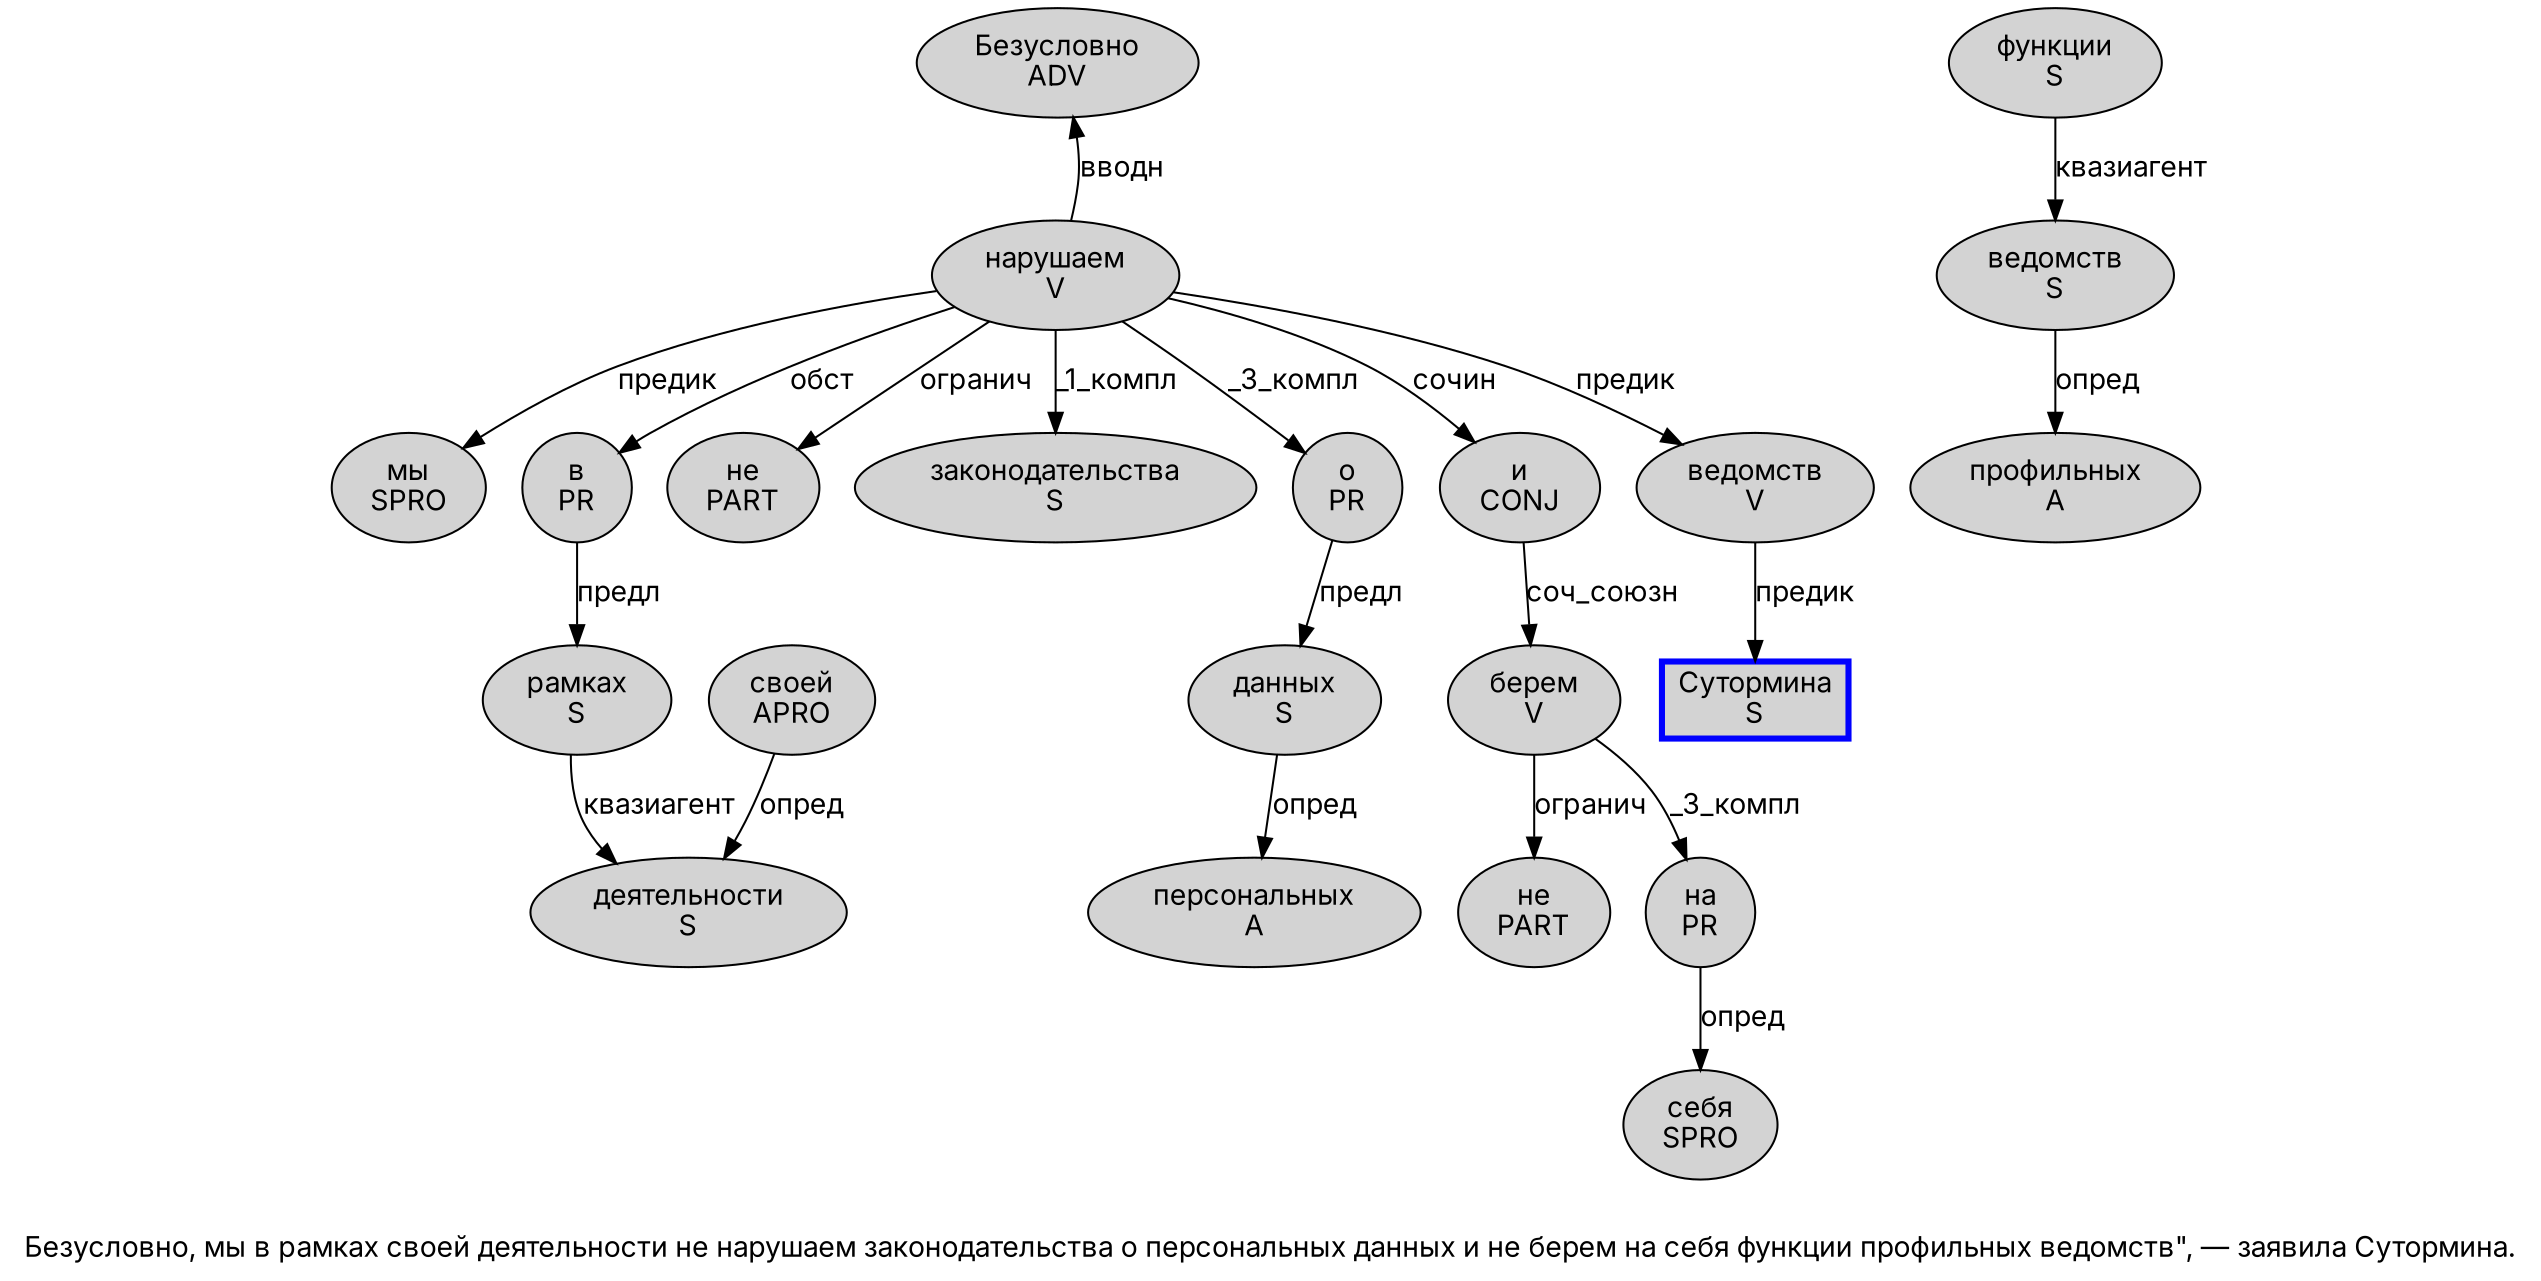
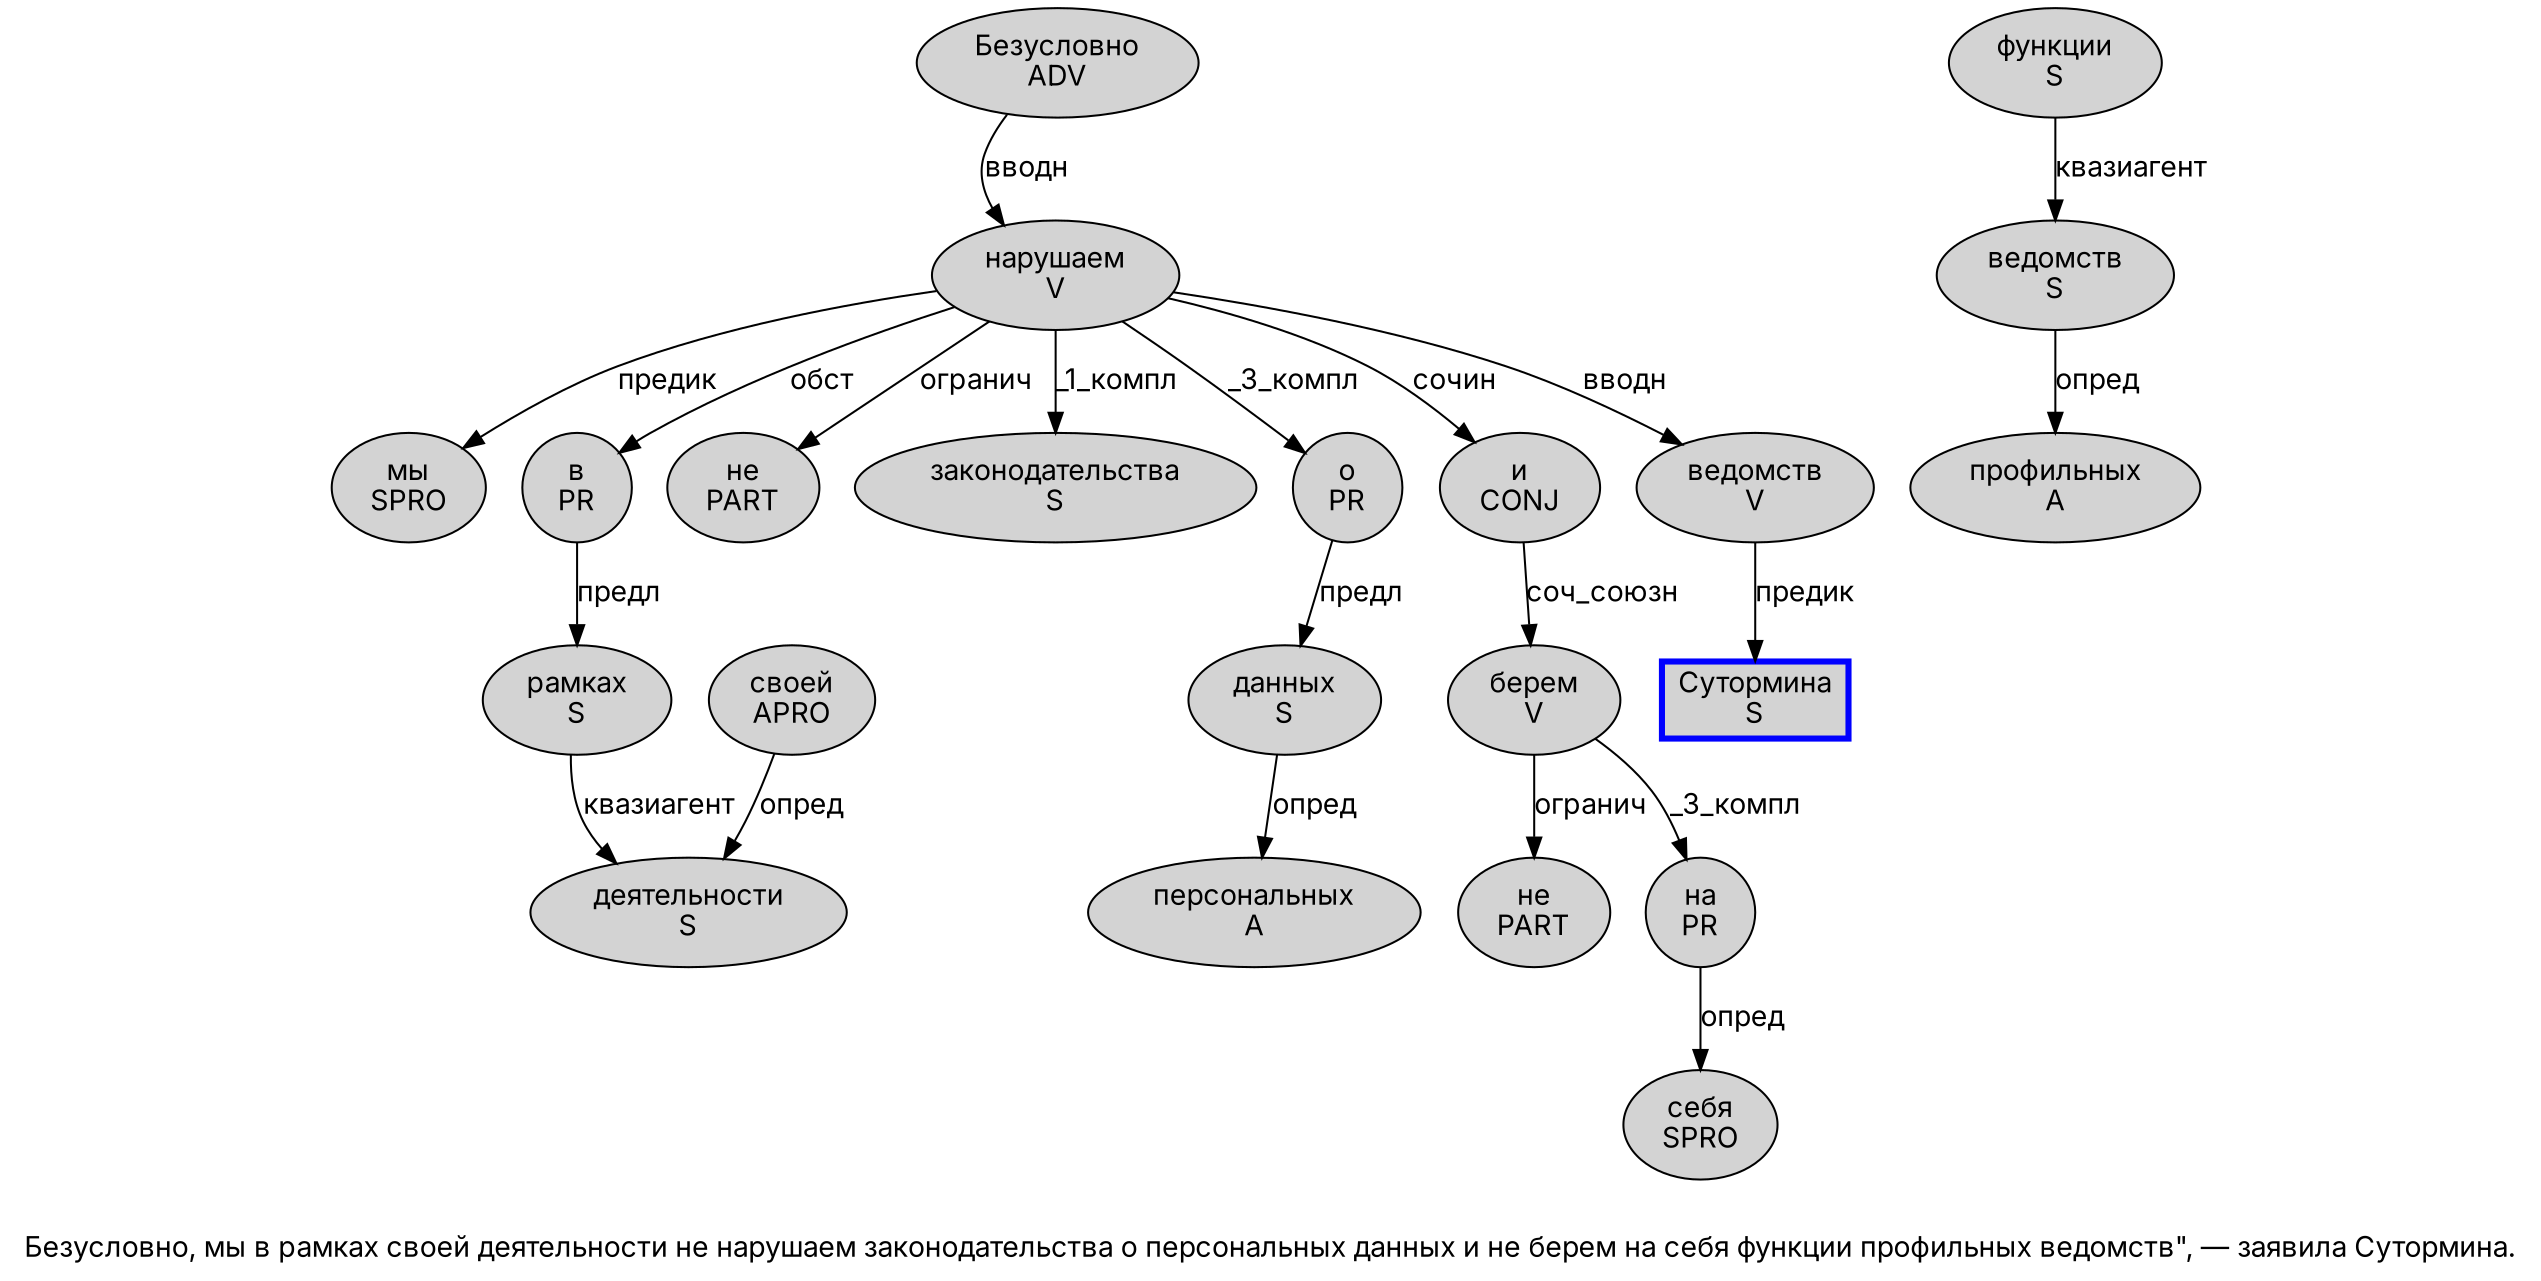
edge "нарушаем V" -> "Безусловно ADV": reversed
edge "нарушаем V" -> "ведомств V": label "предик" -> "вводн"
